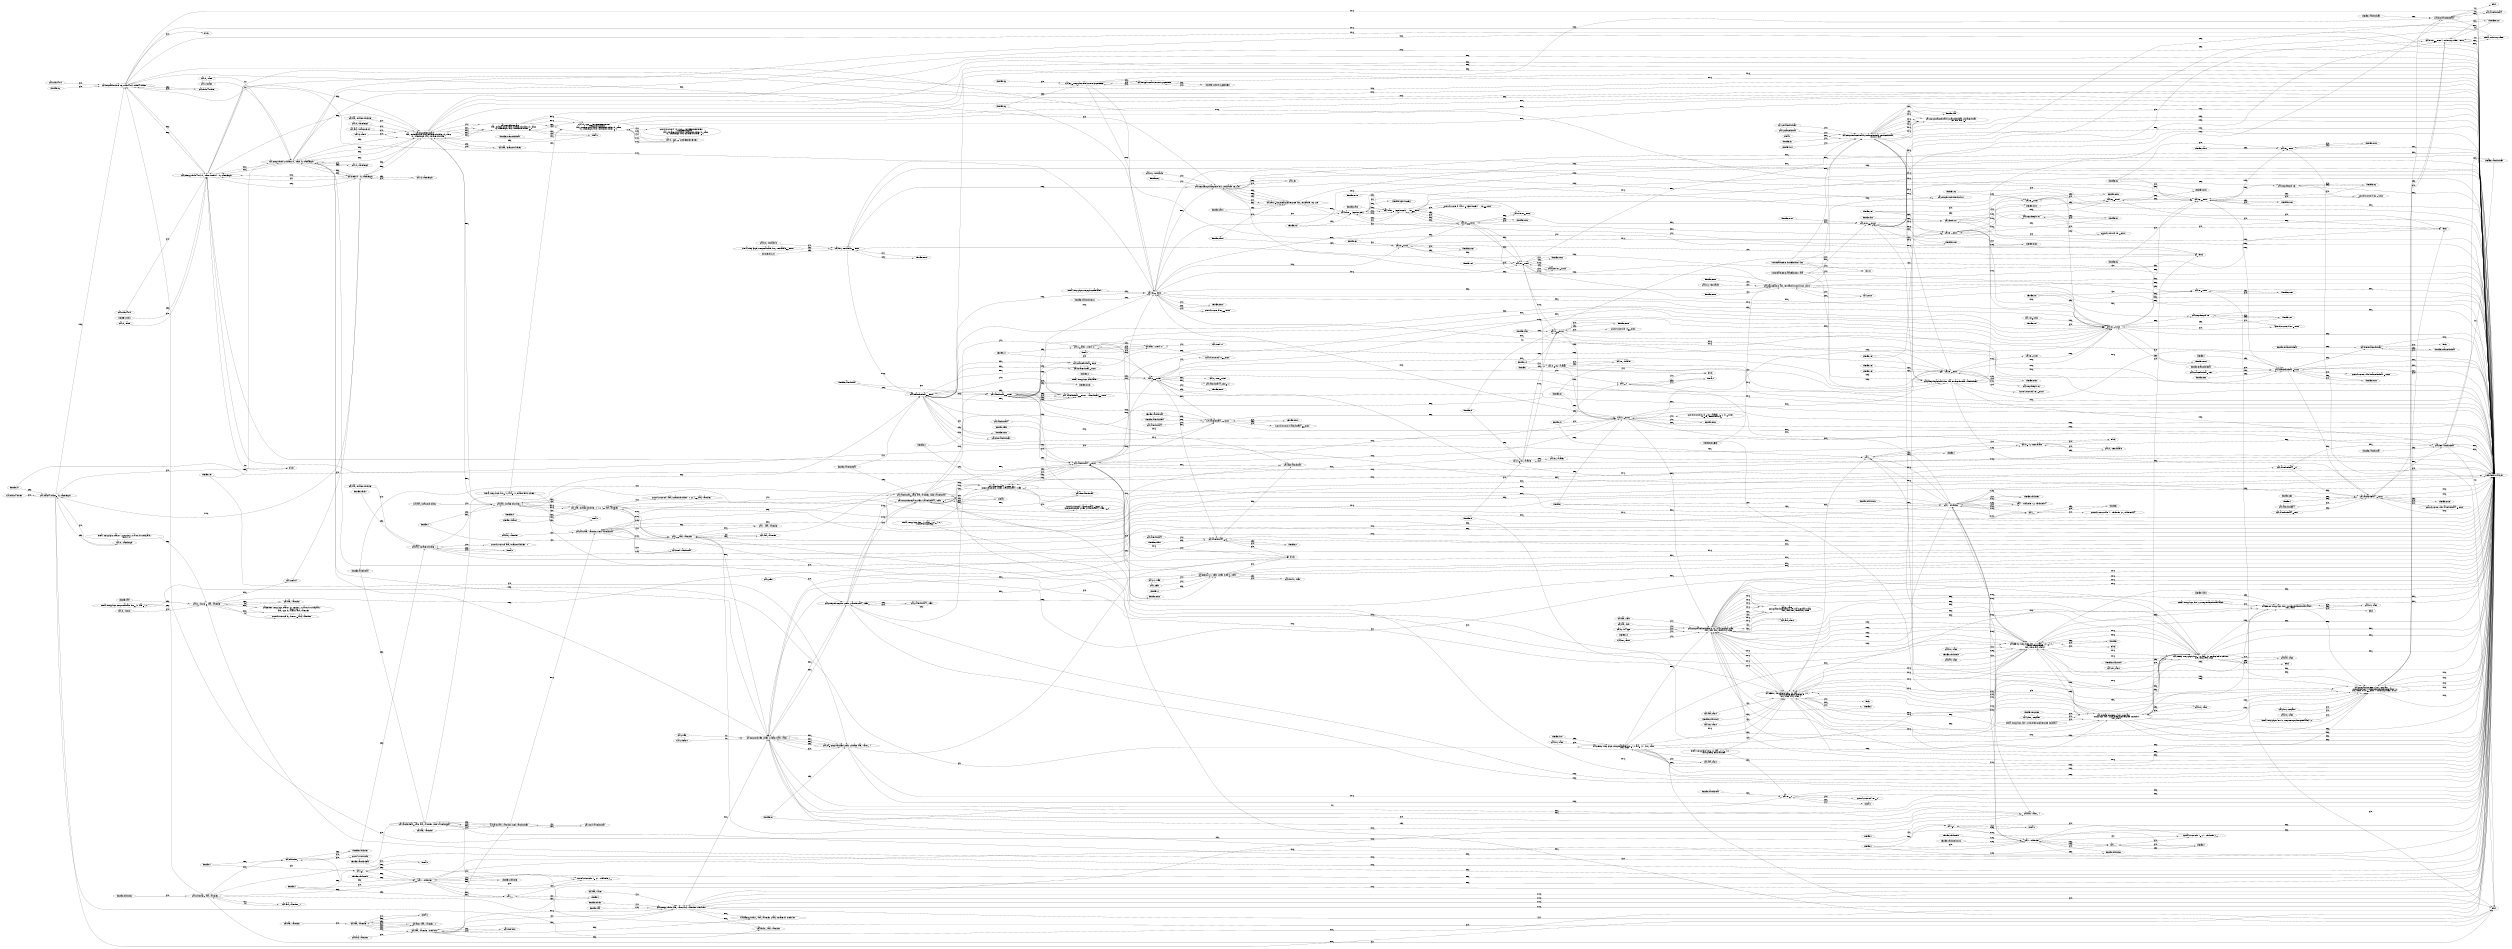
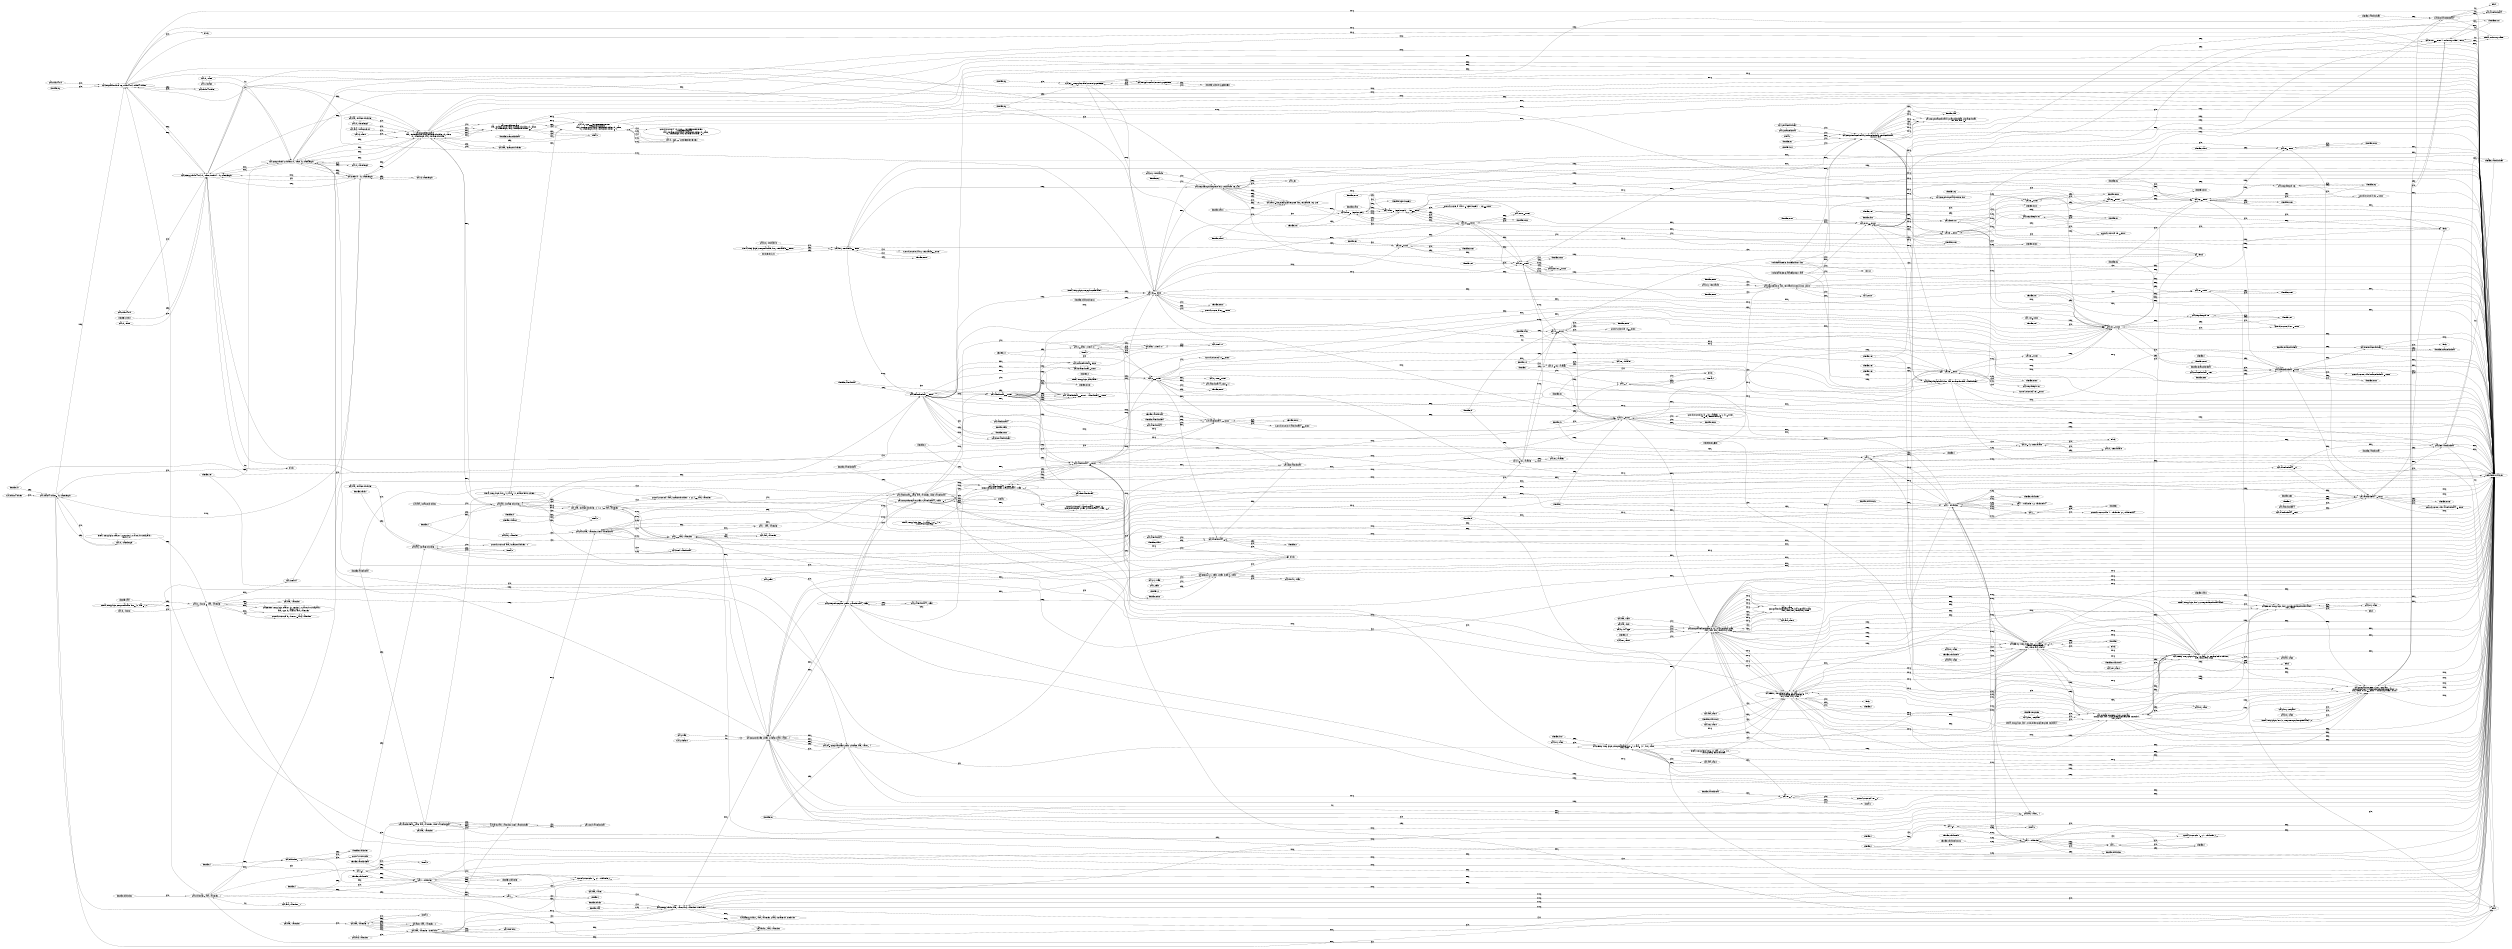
node "(Call,csnmp_host_close_session(host))": label "(Call,csnmp_host_close_session(host))" -> "(Call,csnmp_host_probably_session(host))"
node "(Value,*errstr = NULL)": label "(Value,*errstr = NULL)" -> "(Call,*errstr = NULL)"
node "(ControlStructure,if (host->sess_handle == NULL))": added
edge "(Call,calloc(1, sizeof(*vt)))" -> "(ControlStructure,if (vt == NULL))": now "(Call,calloc(1, sizeof(*vt)))" -> "(Call,sizeof(*vt))"
edge "(Call,release_list_head == NULL)" -> "(MethodReturn,static int)": added, label "DDG:"
edge "(Call,oid_list_len = data->values_len + 1)" -> "(Call,data->values_len + 1)": now "(Call,oid_list_len = data->values_len + 1)" -> "(Call,vb->next_variable)"
